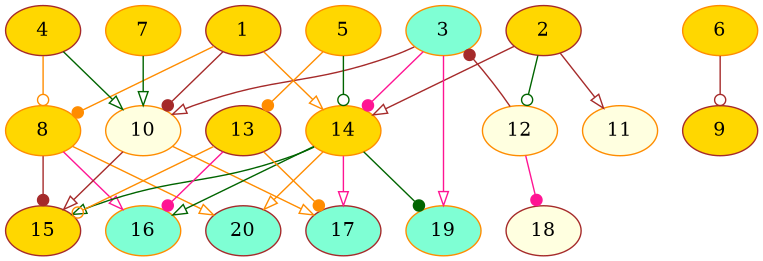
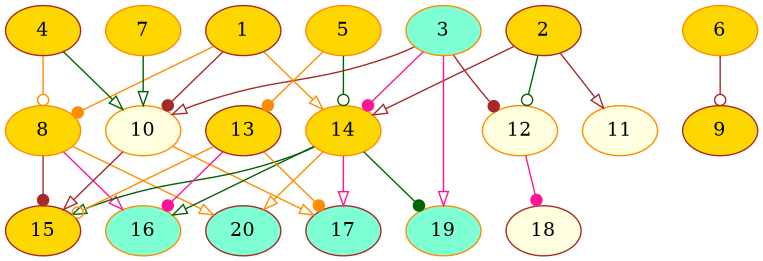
edge "12" -> "3": reversed
